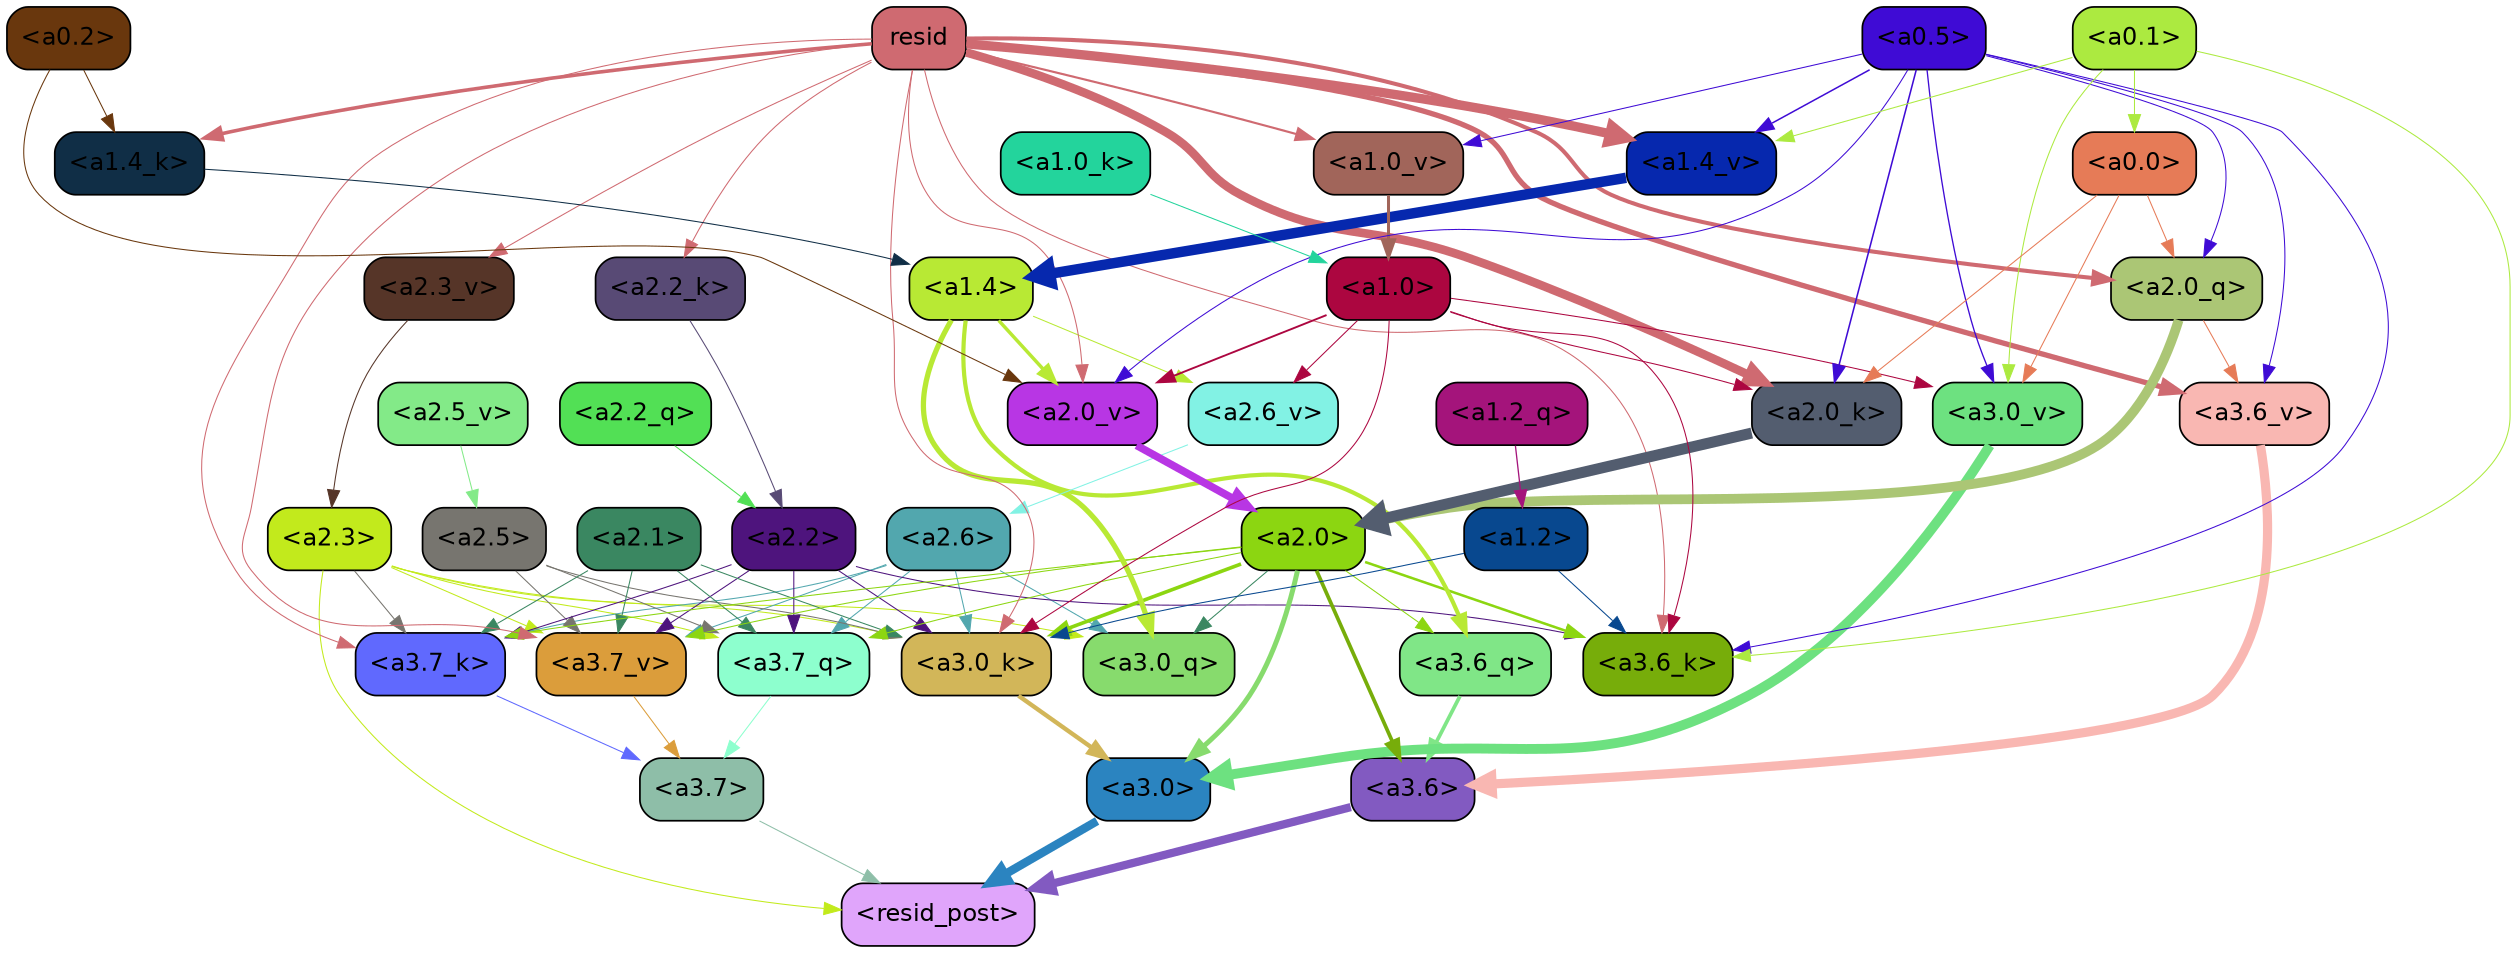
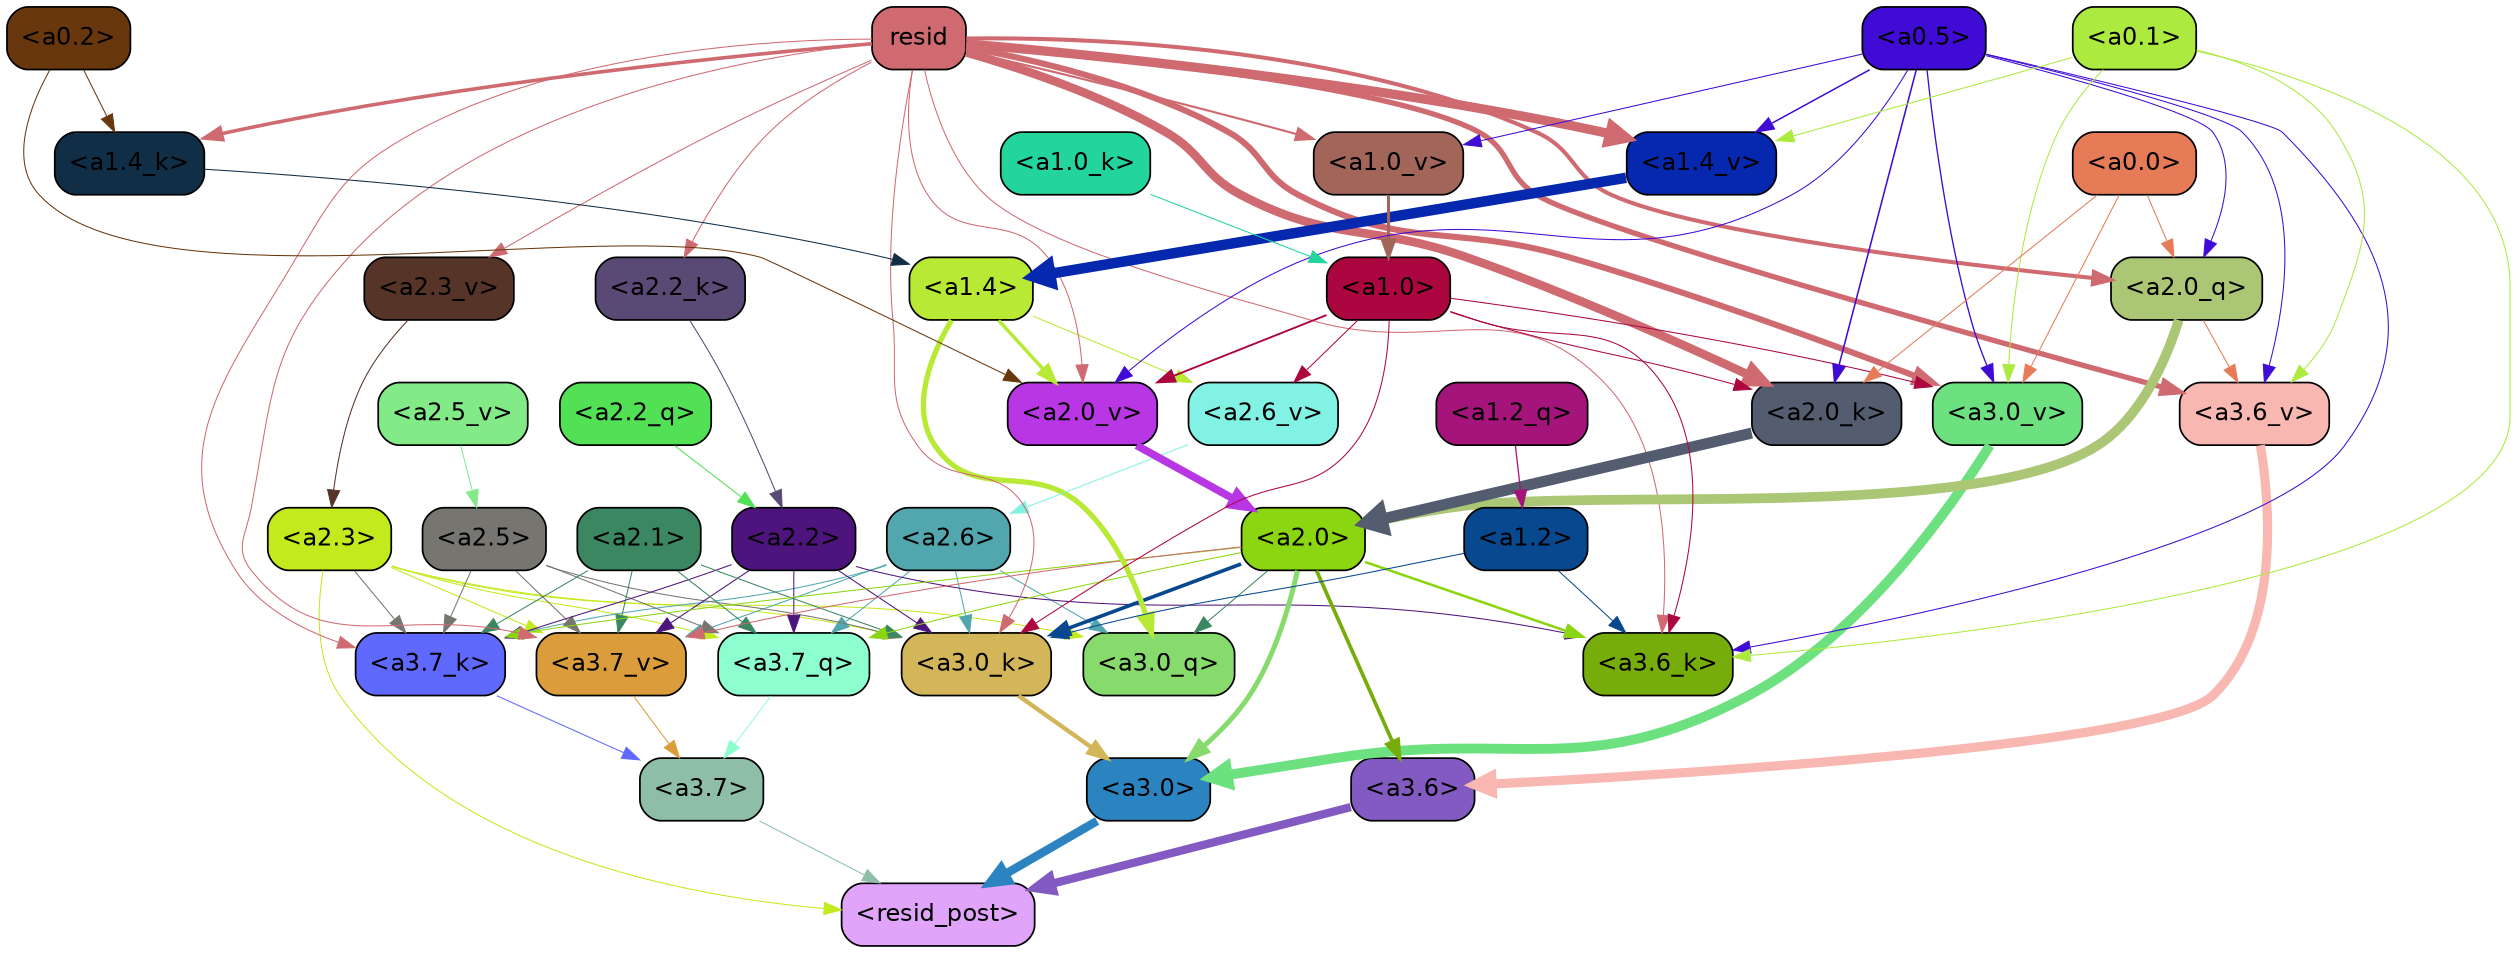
edge "<a0.1>" -> "<a0.0>": now "<a0.1>" -> "<a3.6_v>"
edge "resid" -> "<a3.0_v>": added
edge "<a2.0>" -> "<a3.7_v>": color #8cd611 -> #cf6a71
edge "<a2.0>" -> "<a3.0_k>": color #8cd611 -> #08488f
edge "<a2.5>" -> "<a3.7_k>": added
node "<a3.6_q>": removed
